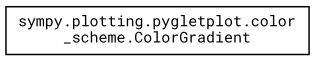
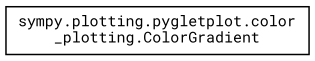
node "sympy.plotting.pygletplot.color _scheme.ColorGradient": label "sympy.plotting.pygletplot.color _scheme.ColorGradient" -> "sympy.plotting.pygletplot.color _plotting.ColorGradient"
